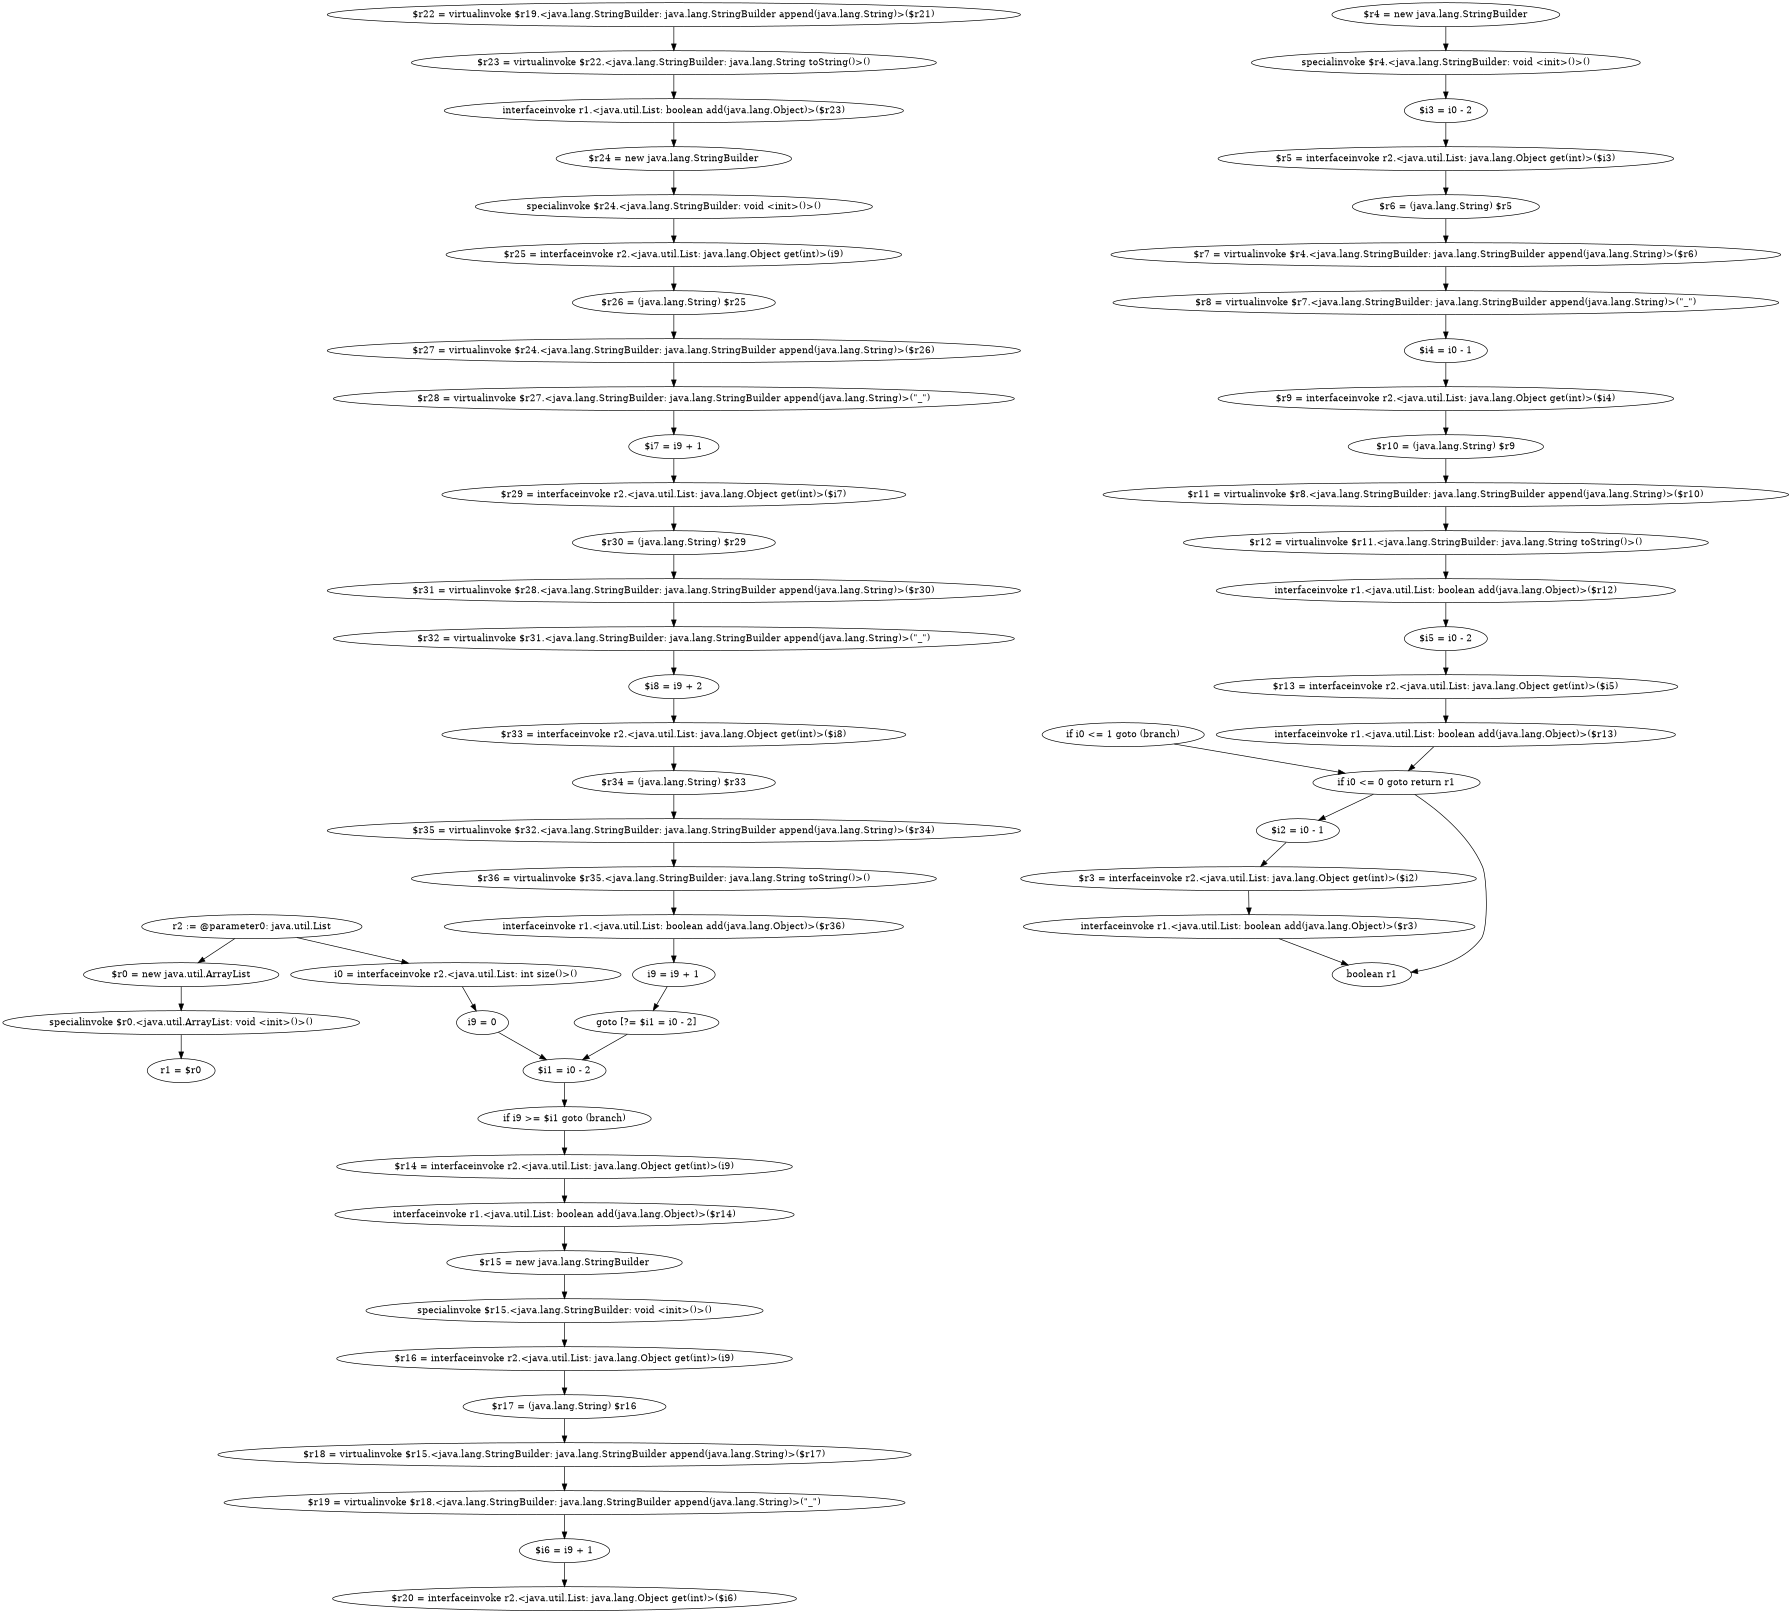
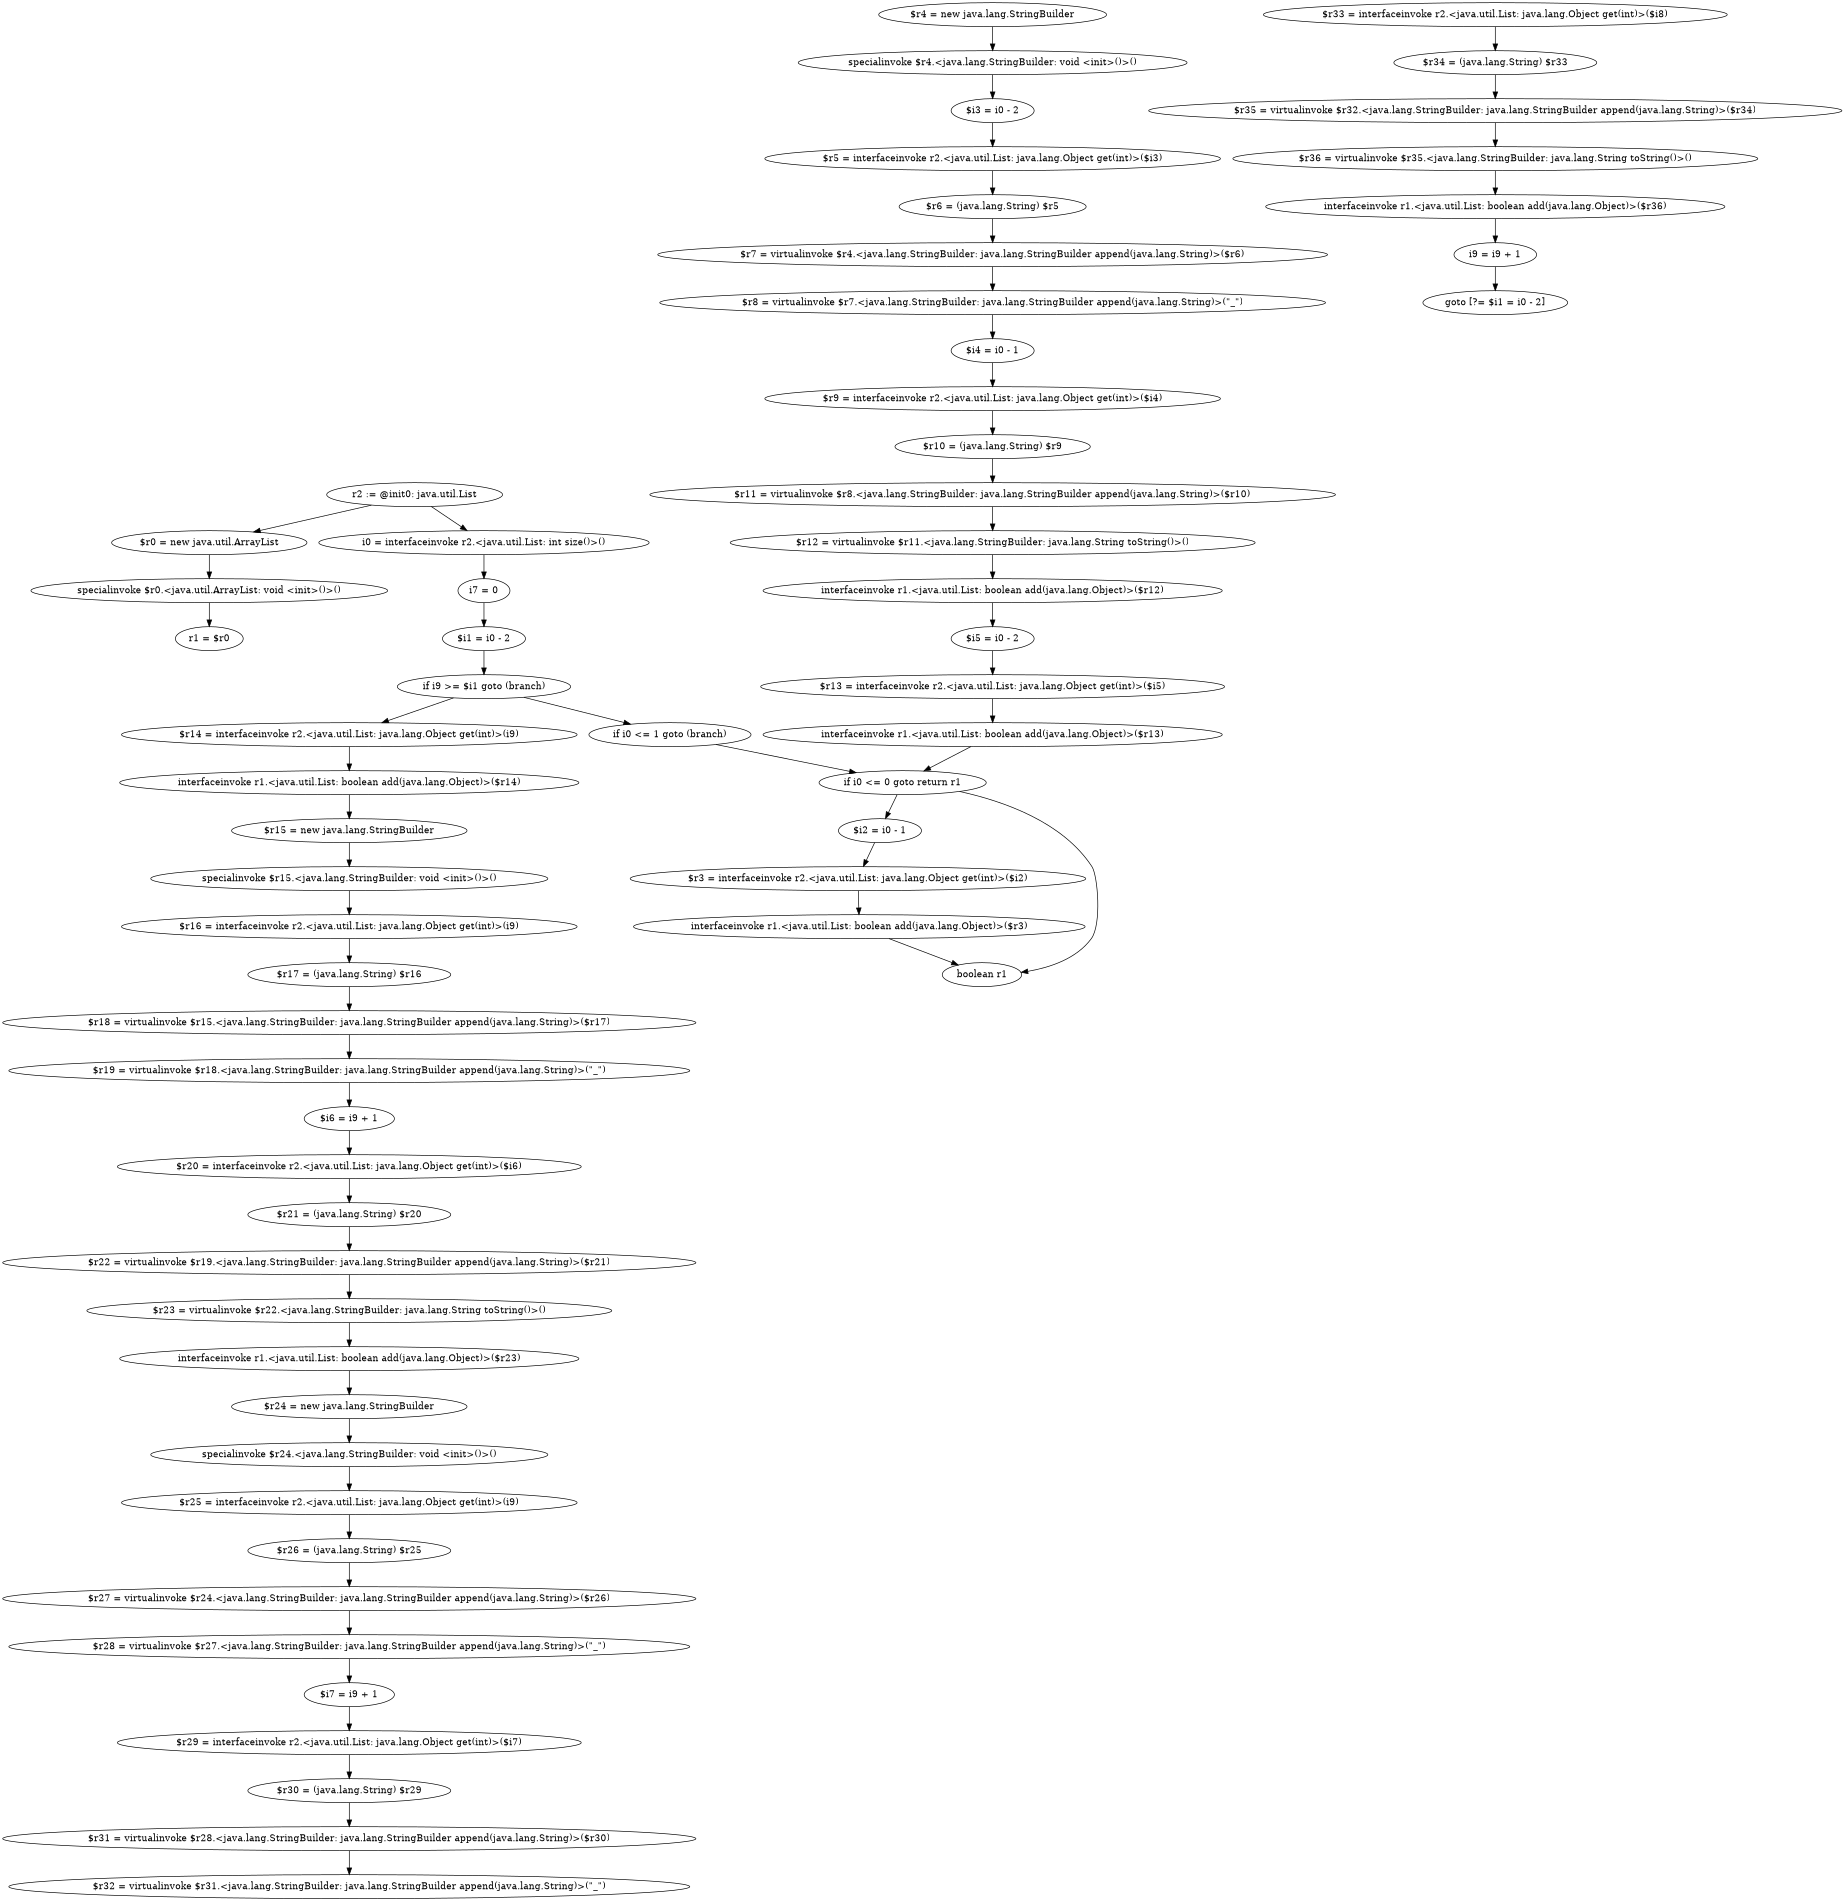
node "$i8 = i9 + 2": removed
edge "if i9 >= $i1 goto (branch)" -> "if i0 <= 1 goto (branch)": added
node "r2 := @parameter0: java.util.List": label "r2 := @parameter0: java.util.List" -> "r2 := @init0: java.util.List"
node "i9 = 0": label "i9 = 0" -> "i7 = 0"
edge "goto [?= $i1 = i0 - 2]" -> "$i1 = i0 - 2": removed
node "$r21 = (java.lang.String) $r20": added
